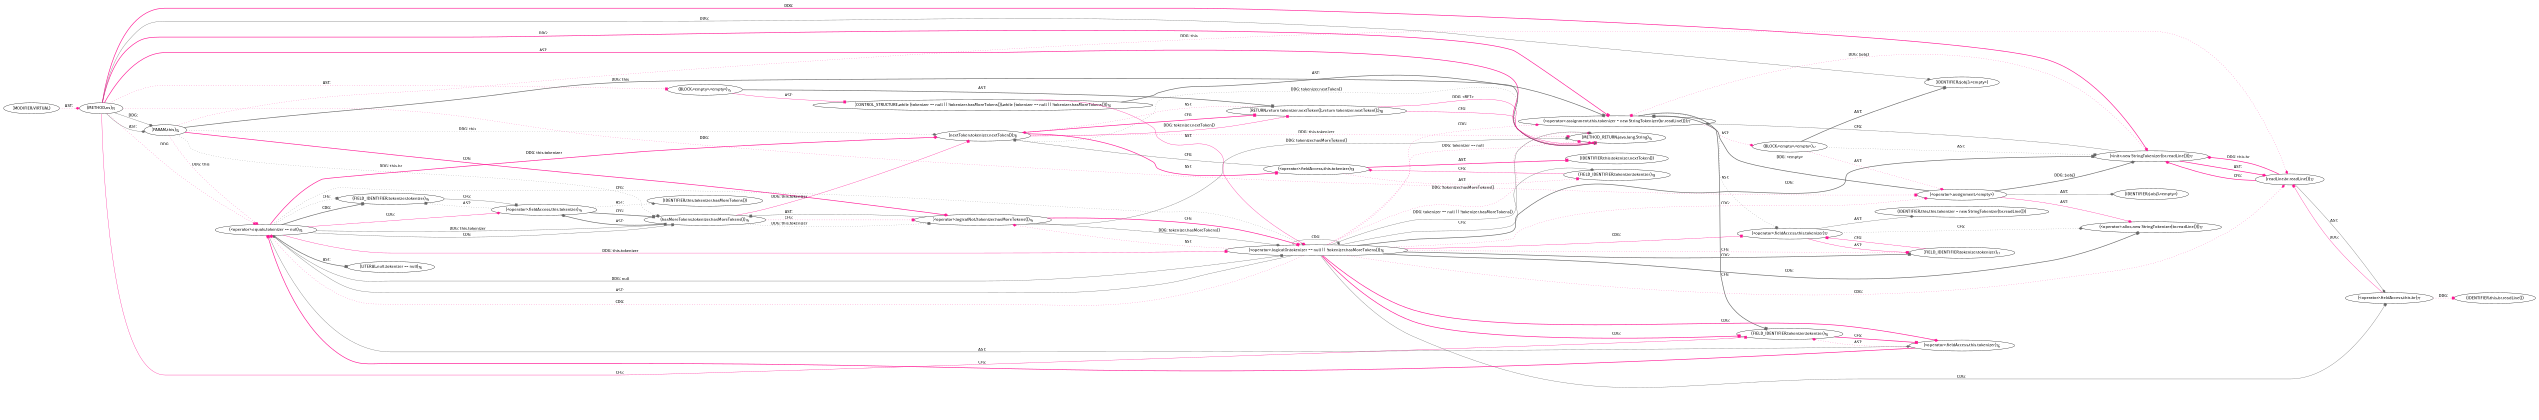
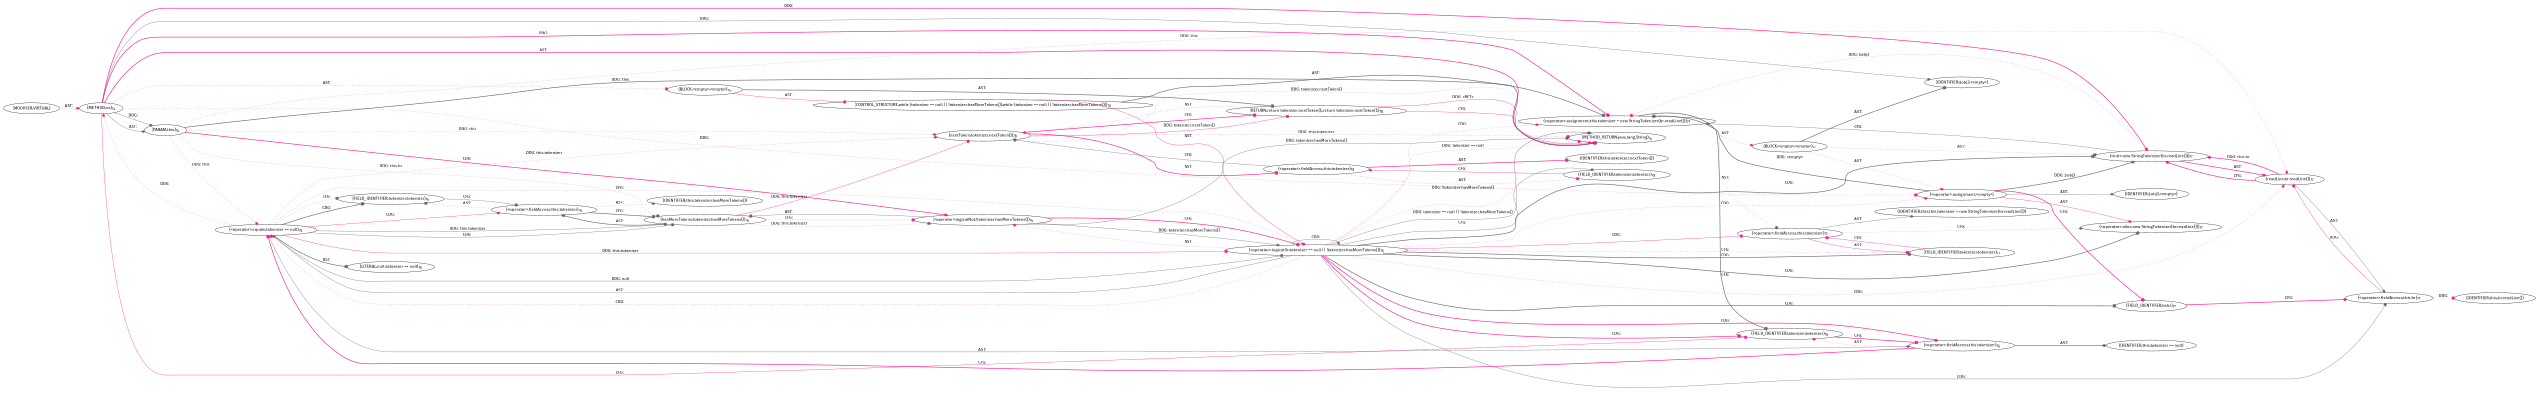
node "(METHOD,ns)": text "75" -> "74"
edge "(<operator>.equals,tokenizer == null)" -> "(nextToken,tokenizer.nextToken())": style bold -> dotted
edge "(METHOD,ns)" -> "(<operator>.equals,tokenizer == null)": reversed
node "(FIELD_IDENTIFIER,br,br)": added
node "(IDENTIFIER,this,tokenizer == null)": added
